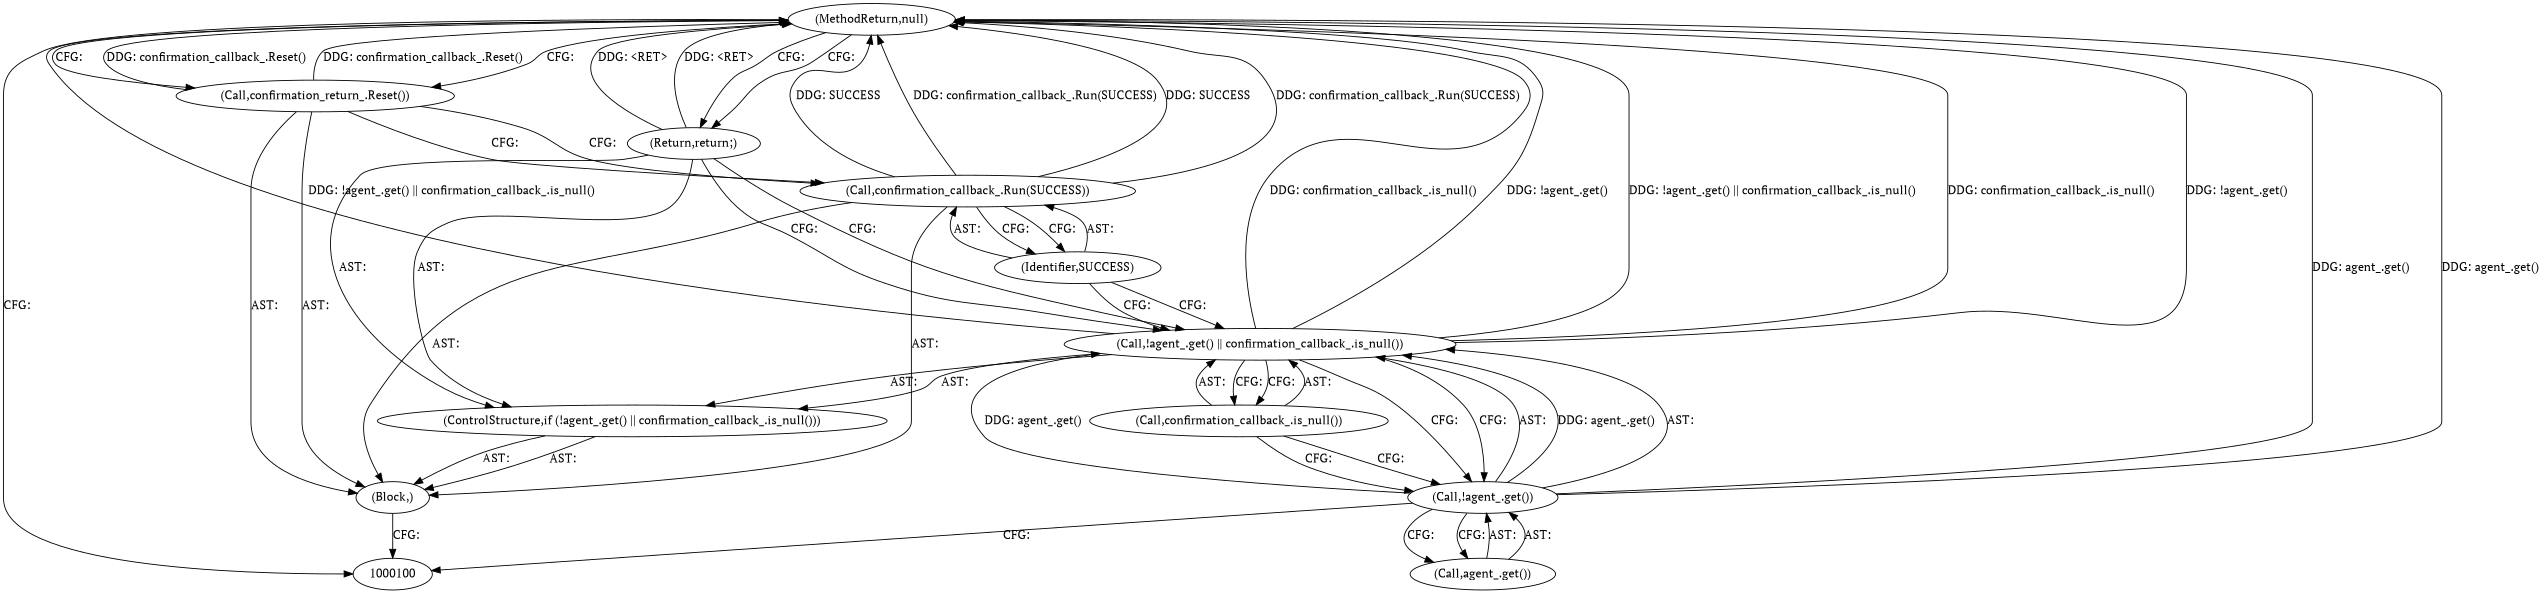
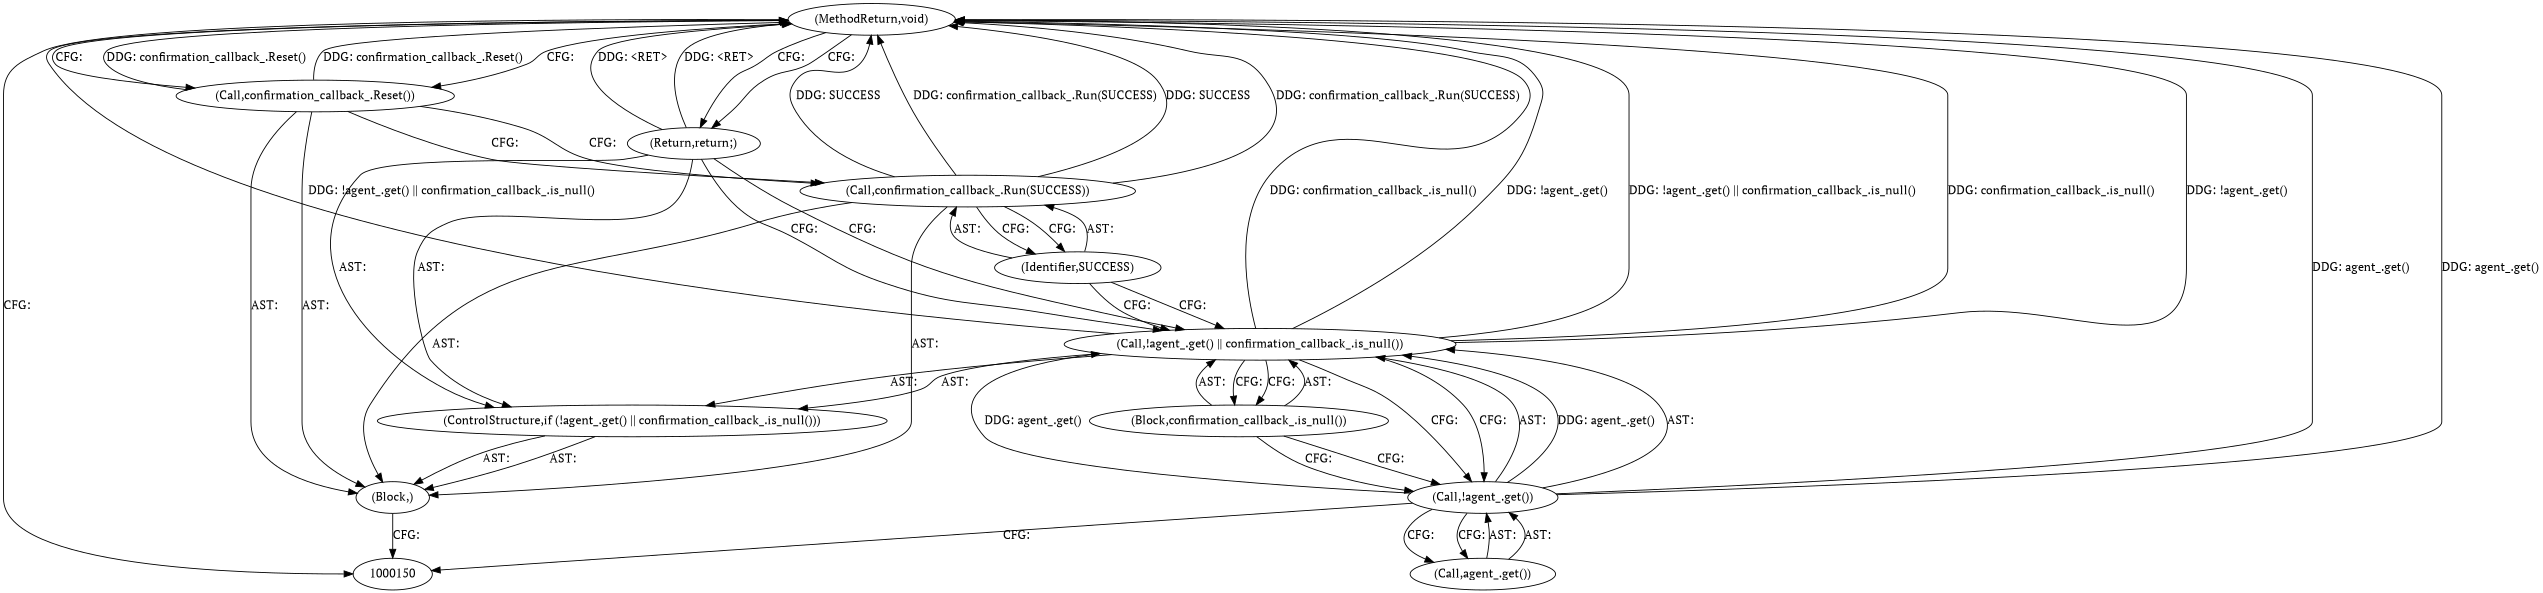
node "(MethodReturn,null)": label "(MethodReturn,null)" -> "(MethodReturn,void)"
node "(Call,confirmation_return_.Reset())": label "(Call,confirmation_return_.Reset())" -> "(Call,confirmation_callback_.Reset())"
node "(Call,confirmation_callback_.is_null())": label "(Call,confirmation_callback_.is_null())" -> "(Block,confirmation_callback_.is_null())"
node "1000100": label "1000100" -> "1000150"
